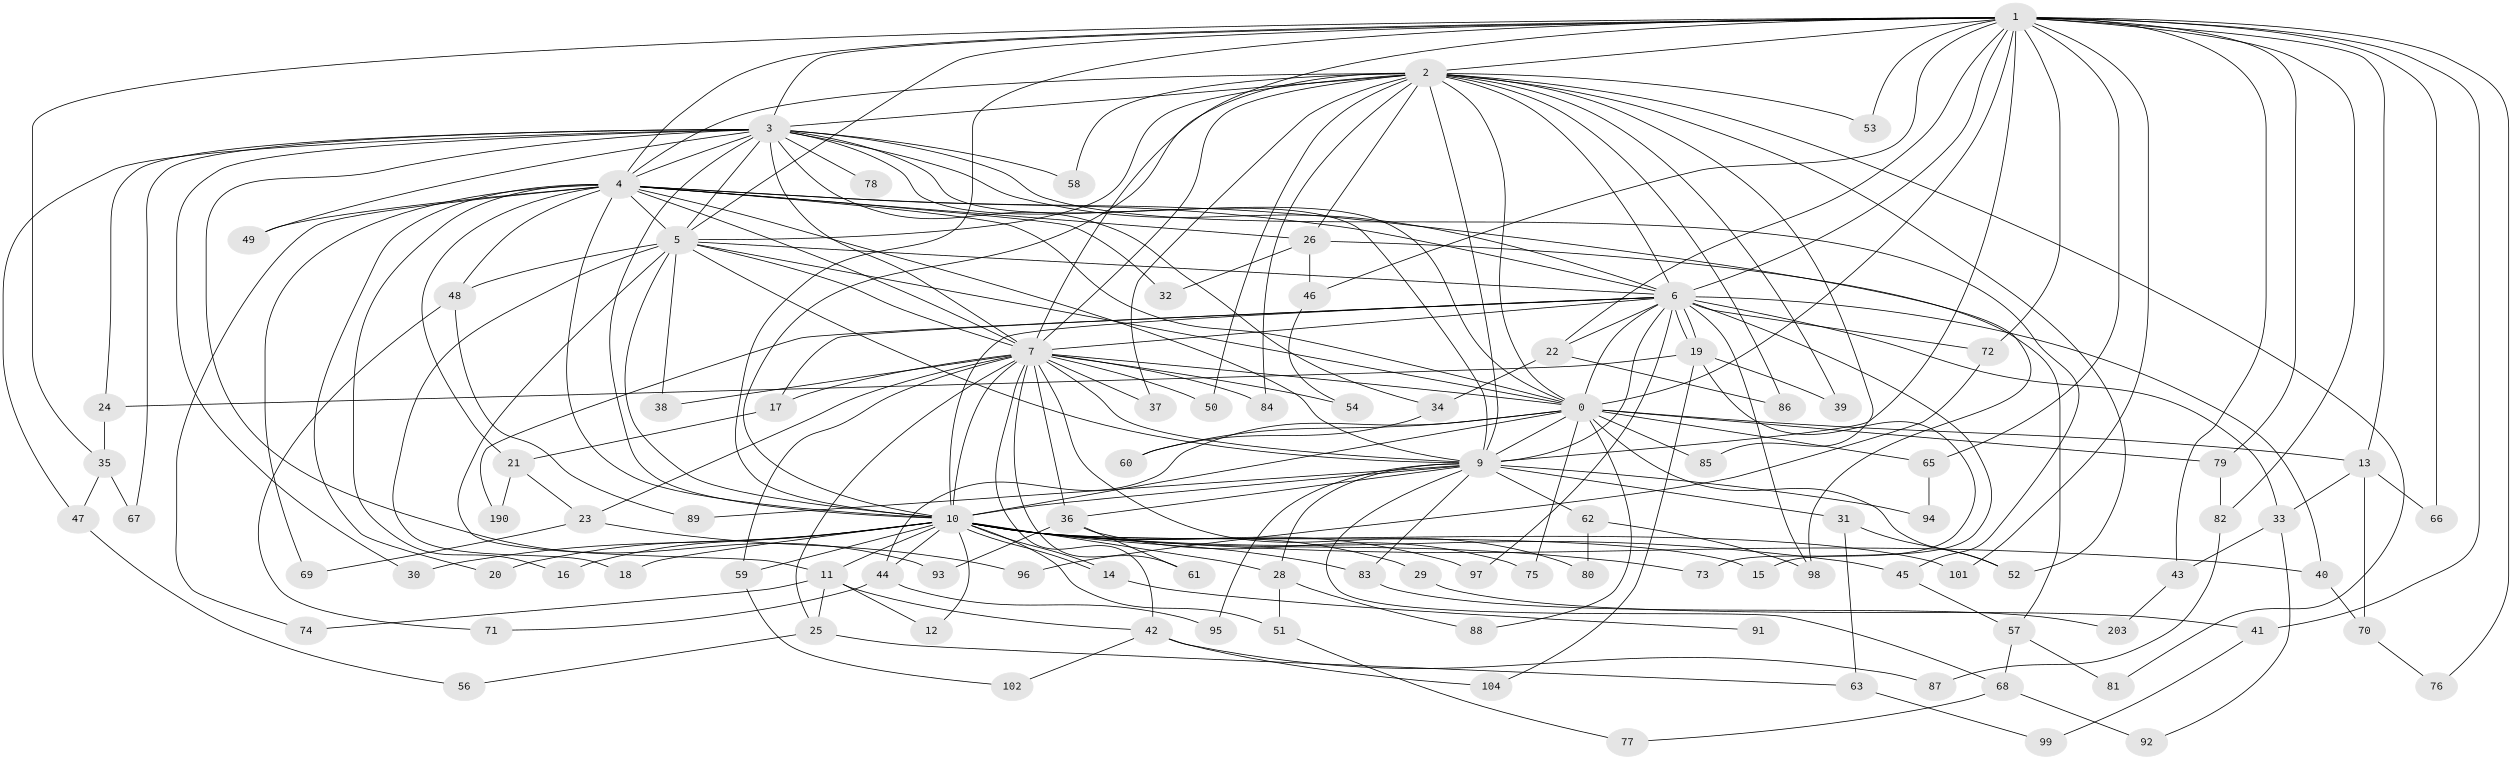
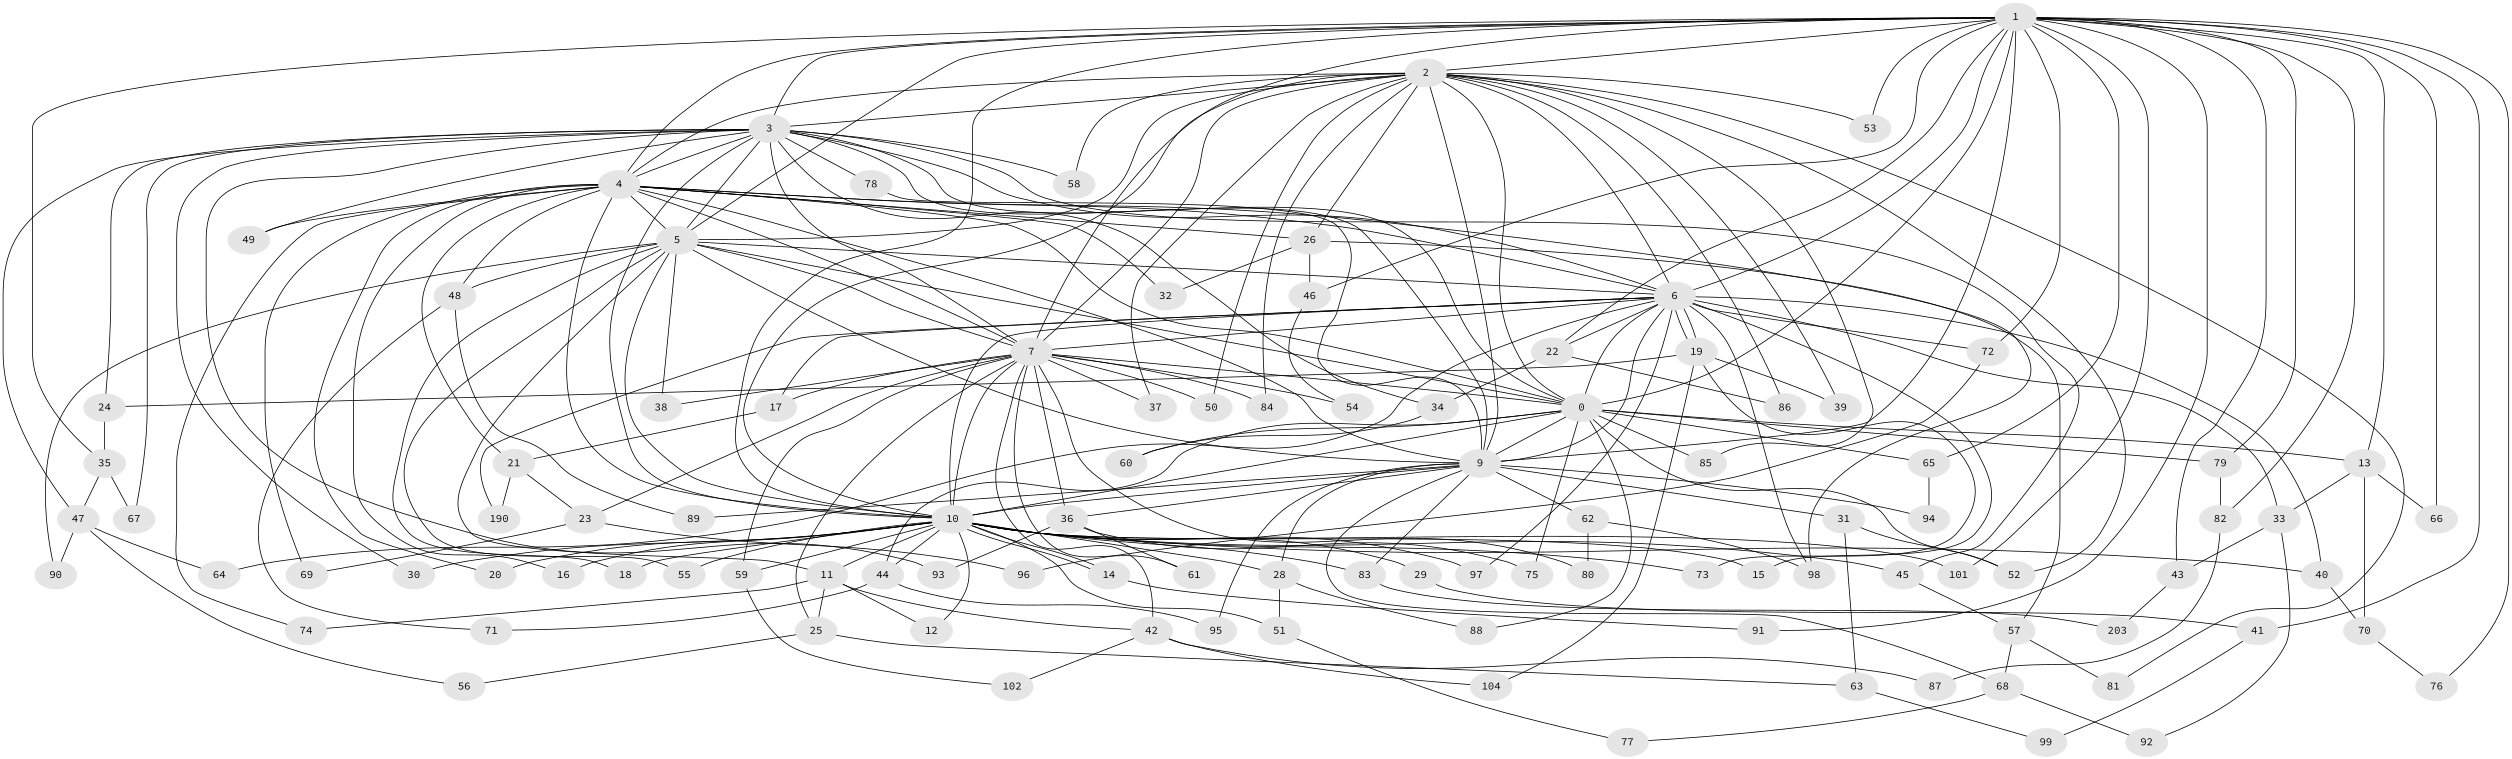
edge "1" -- "91": added
edge "7" -- "9": now "78" -- "9"
node "90": added
node "64": added
node "55": added
